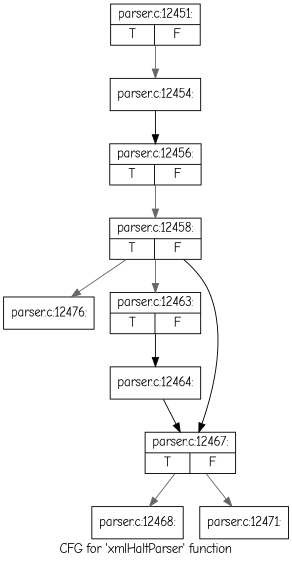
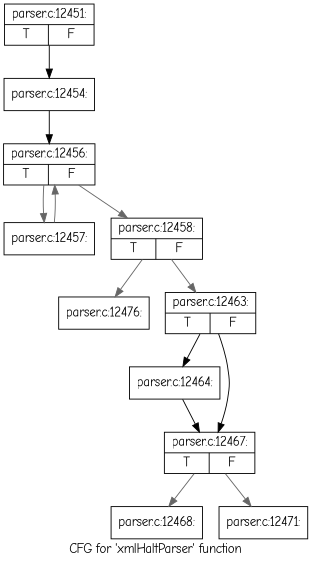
edge "parser.c:12451:" -> "parser.c:12454:": color gray40 -> black
node "parser.c:12457:": added
edge "parser.c:12458:" -> "parser.c:12467:": now "parser.c:12463:" -> "parser.c:12467:"
